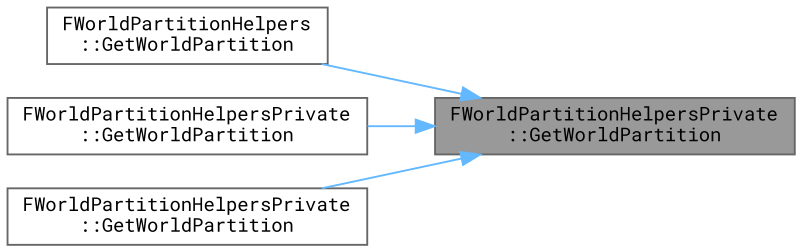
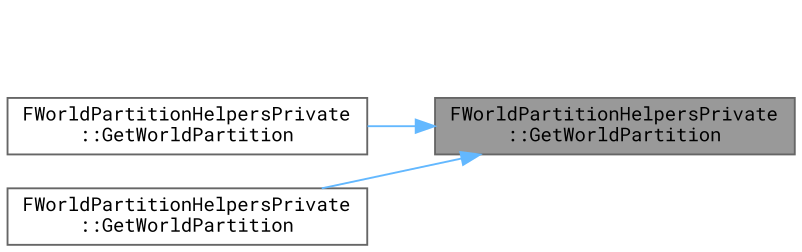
node "FWorldPartitionHelpers ::GetWorldPartition": removed
